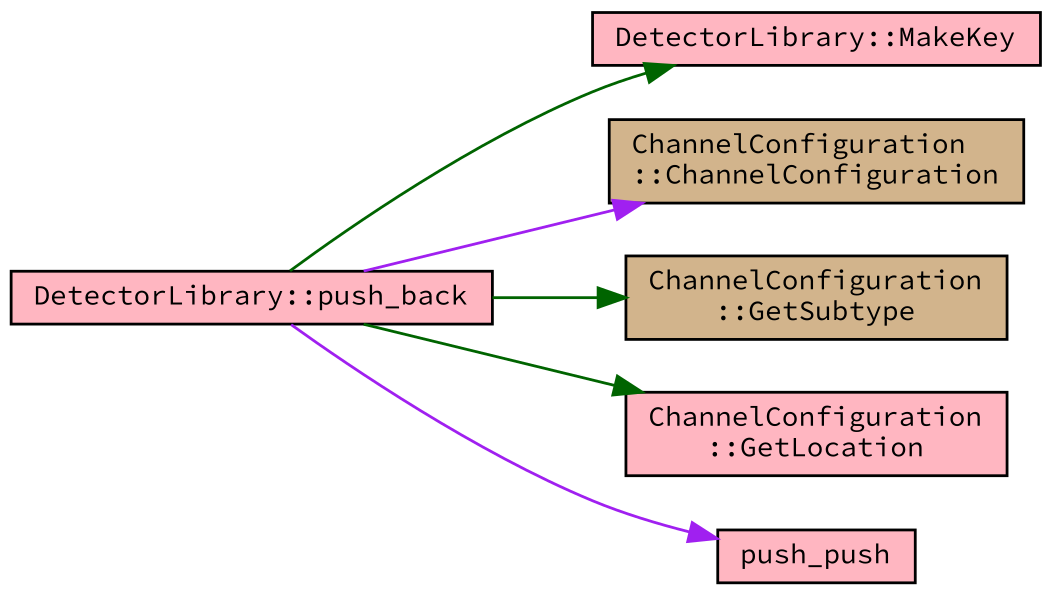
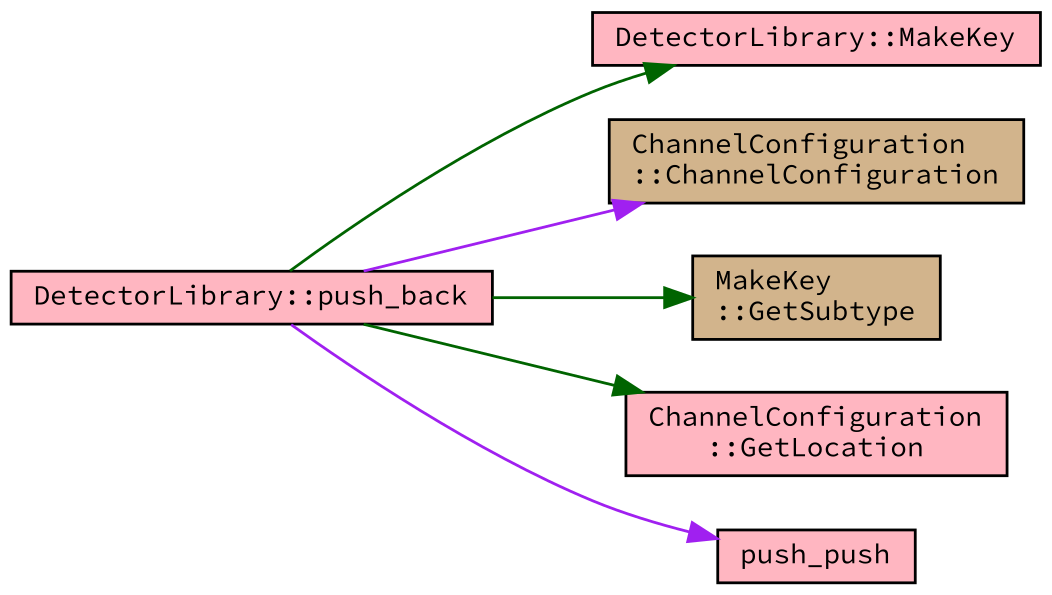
node "ChannelConfiguration ::GetSubtype": label "ChannelConfiguration ::GetSubtype" -> "MakeKey ::GetSubtype"
